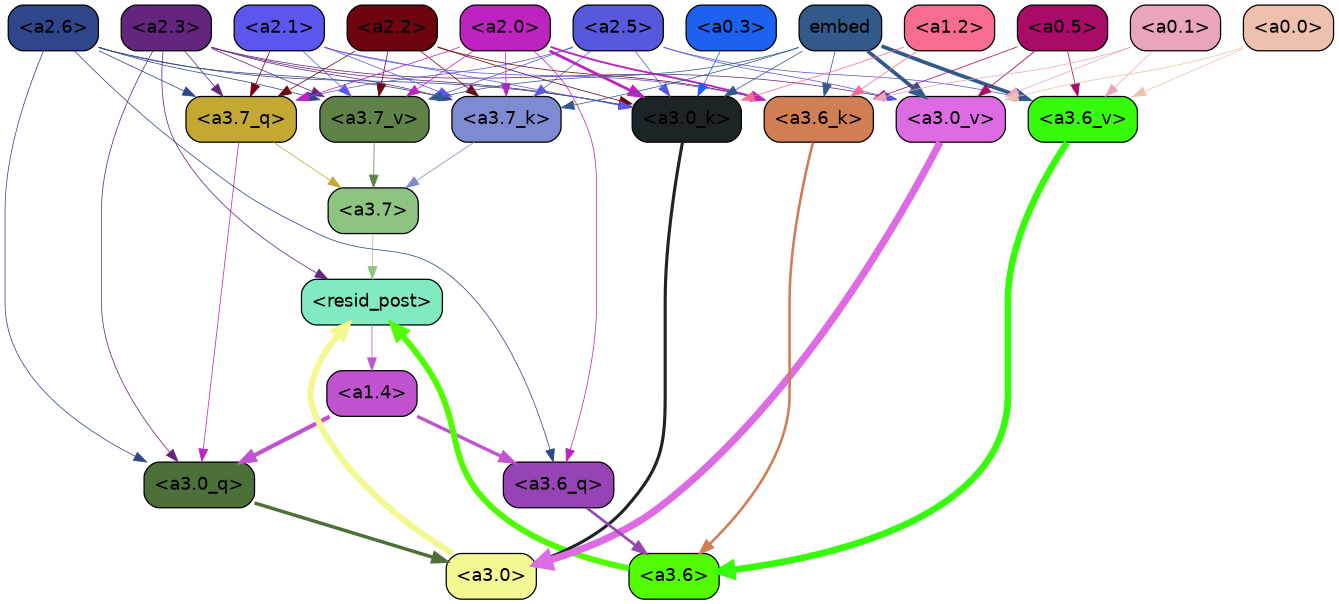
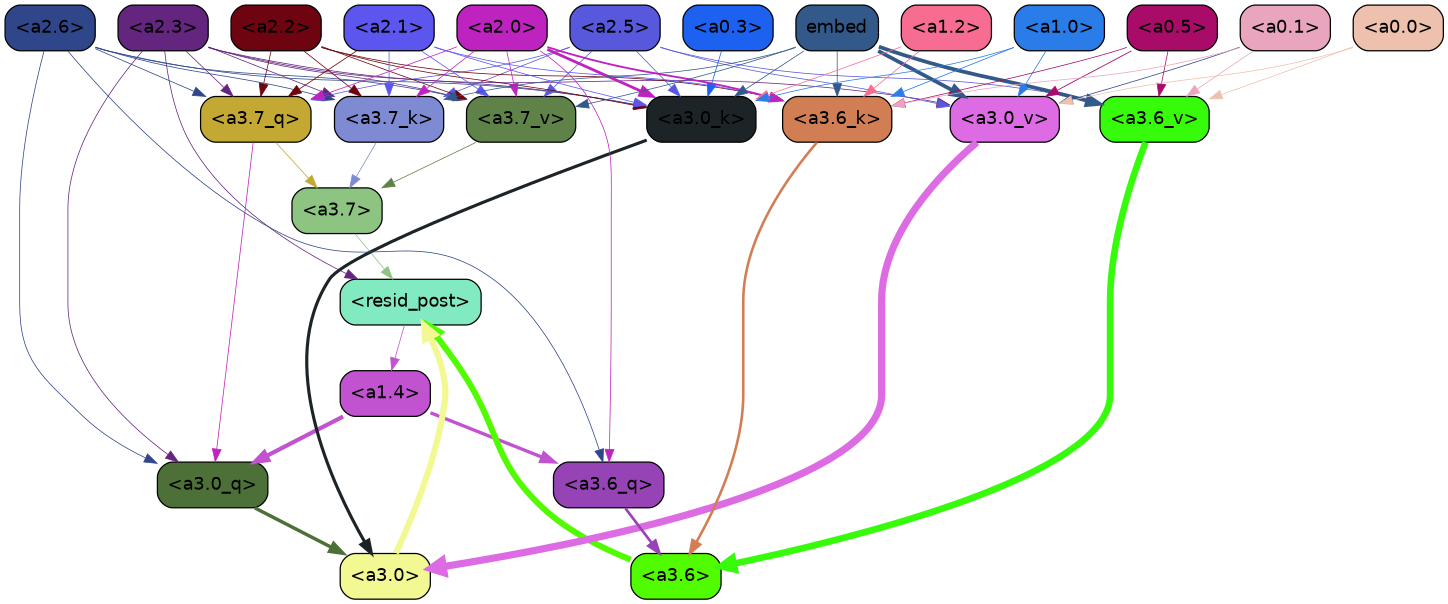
node "<a1.0>": added
edge "<a0.1>" -> "<a3.0_v>": color #eaa5be -> #30468b
